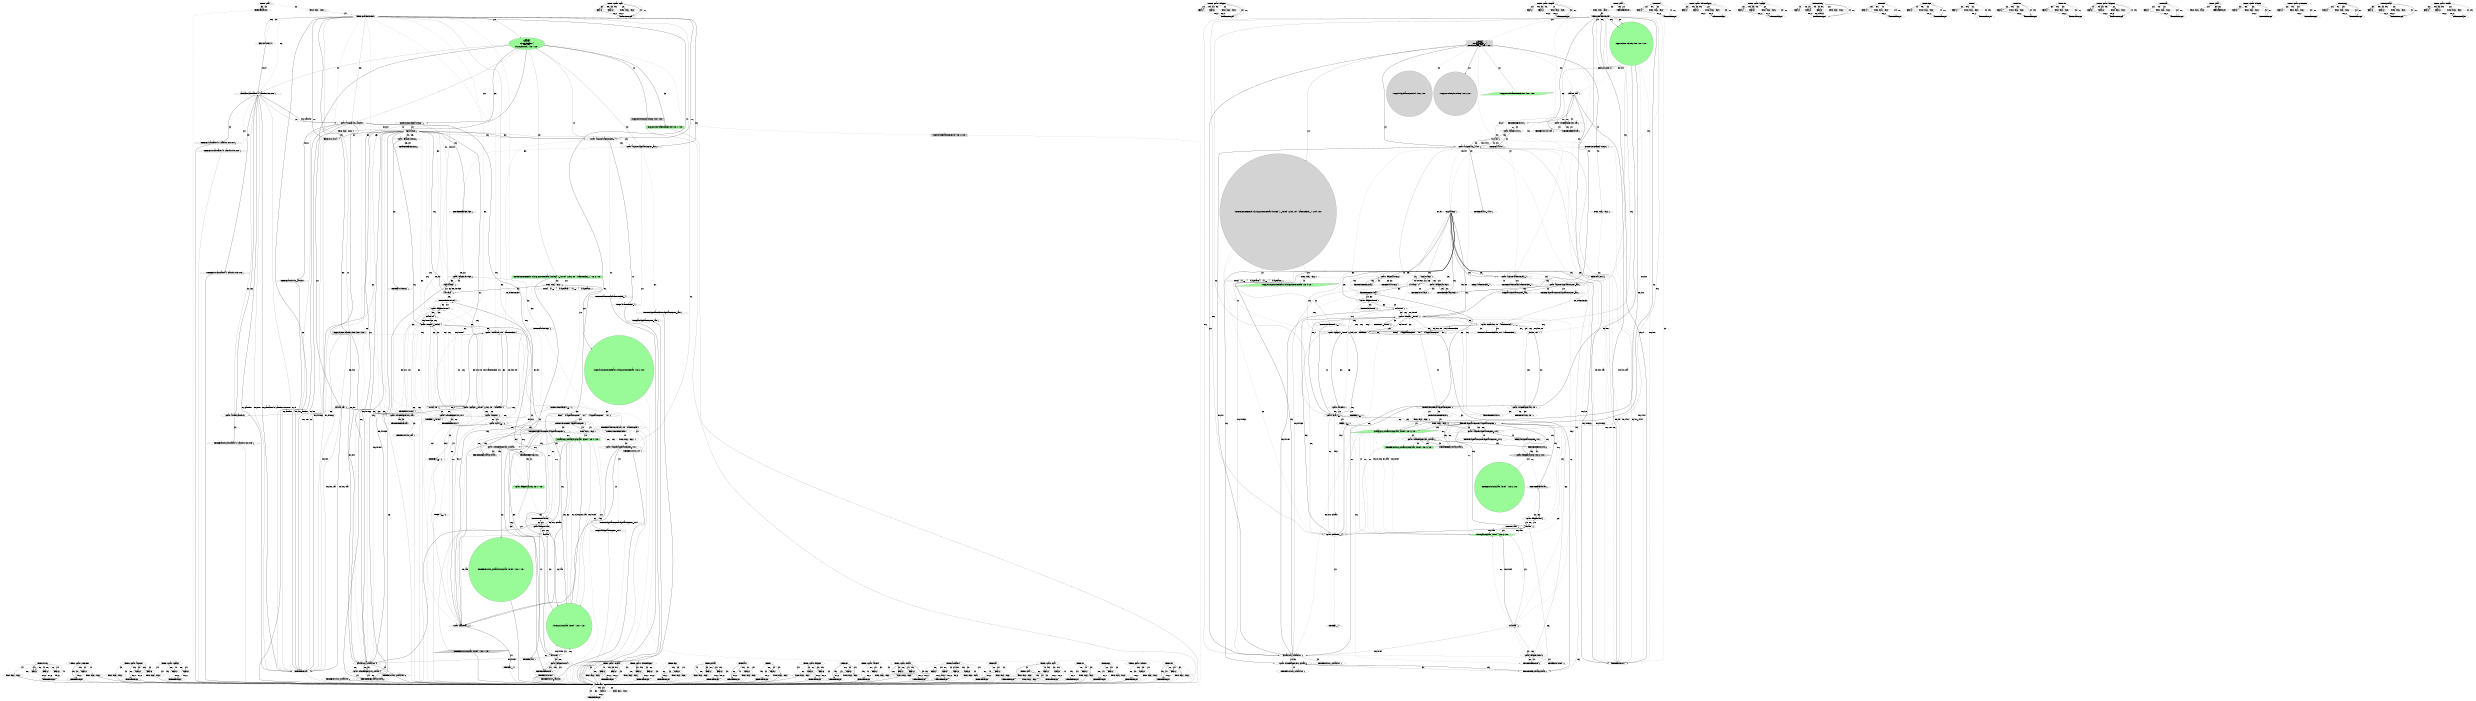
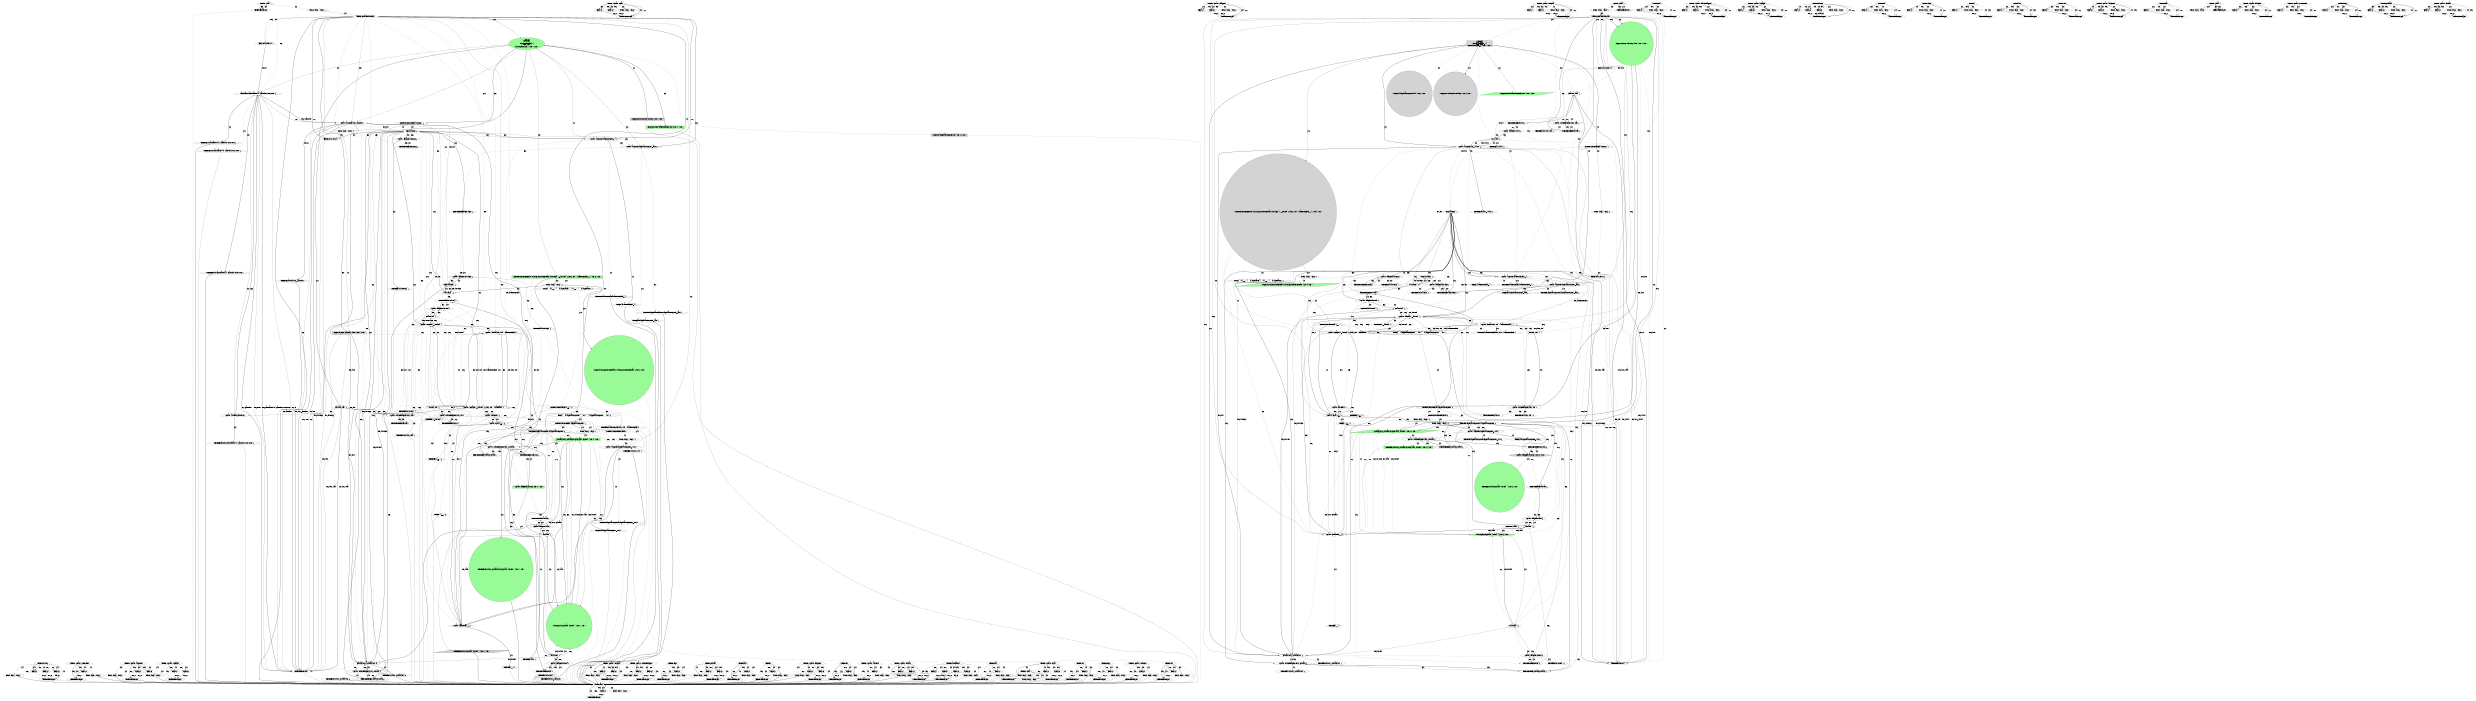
edge "(<operator>.fieldAccess,url.host)" -> "(IDENTIFIER,url,url.host())": removed, label "AST:"
